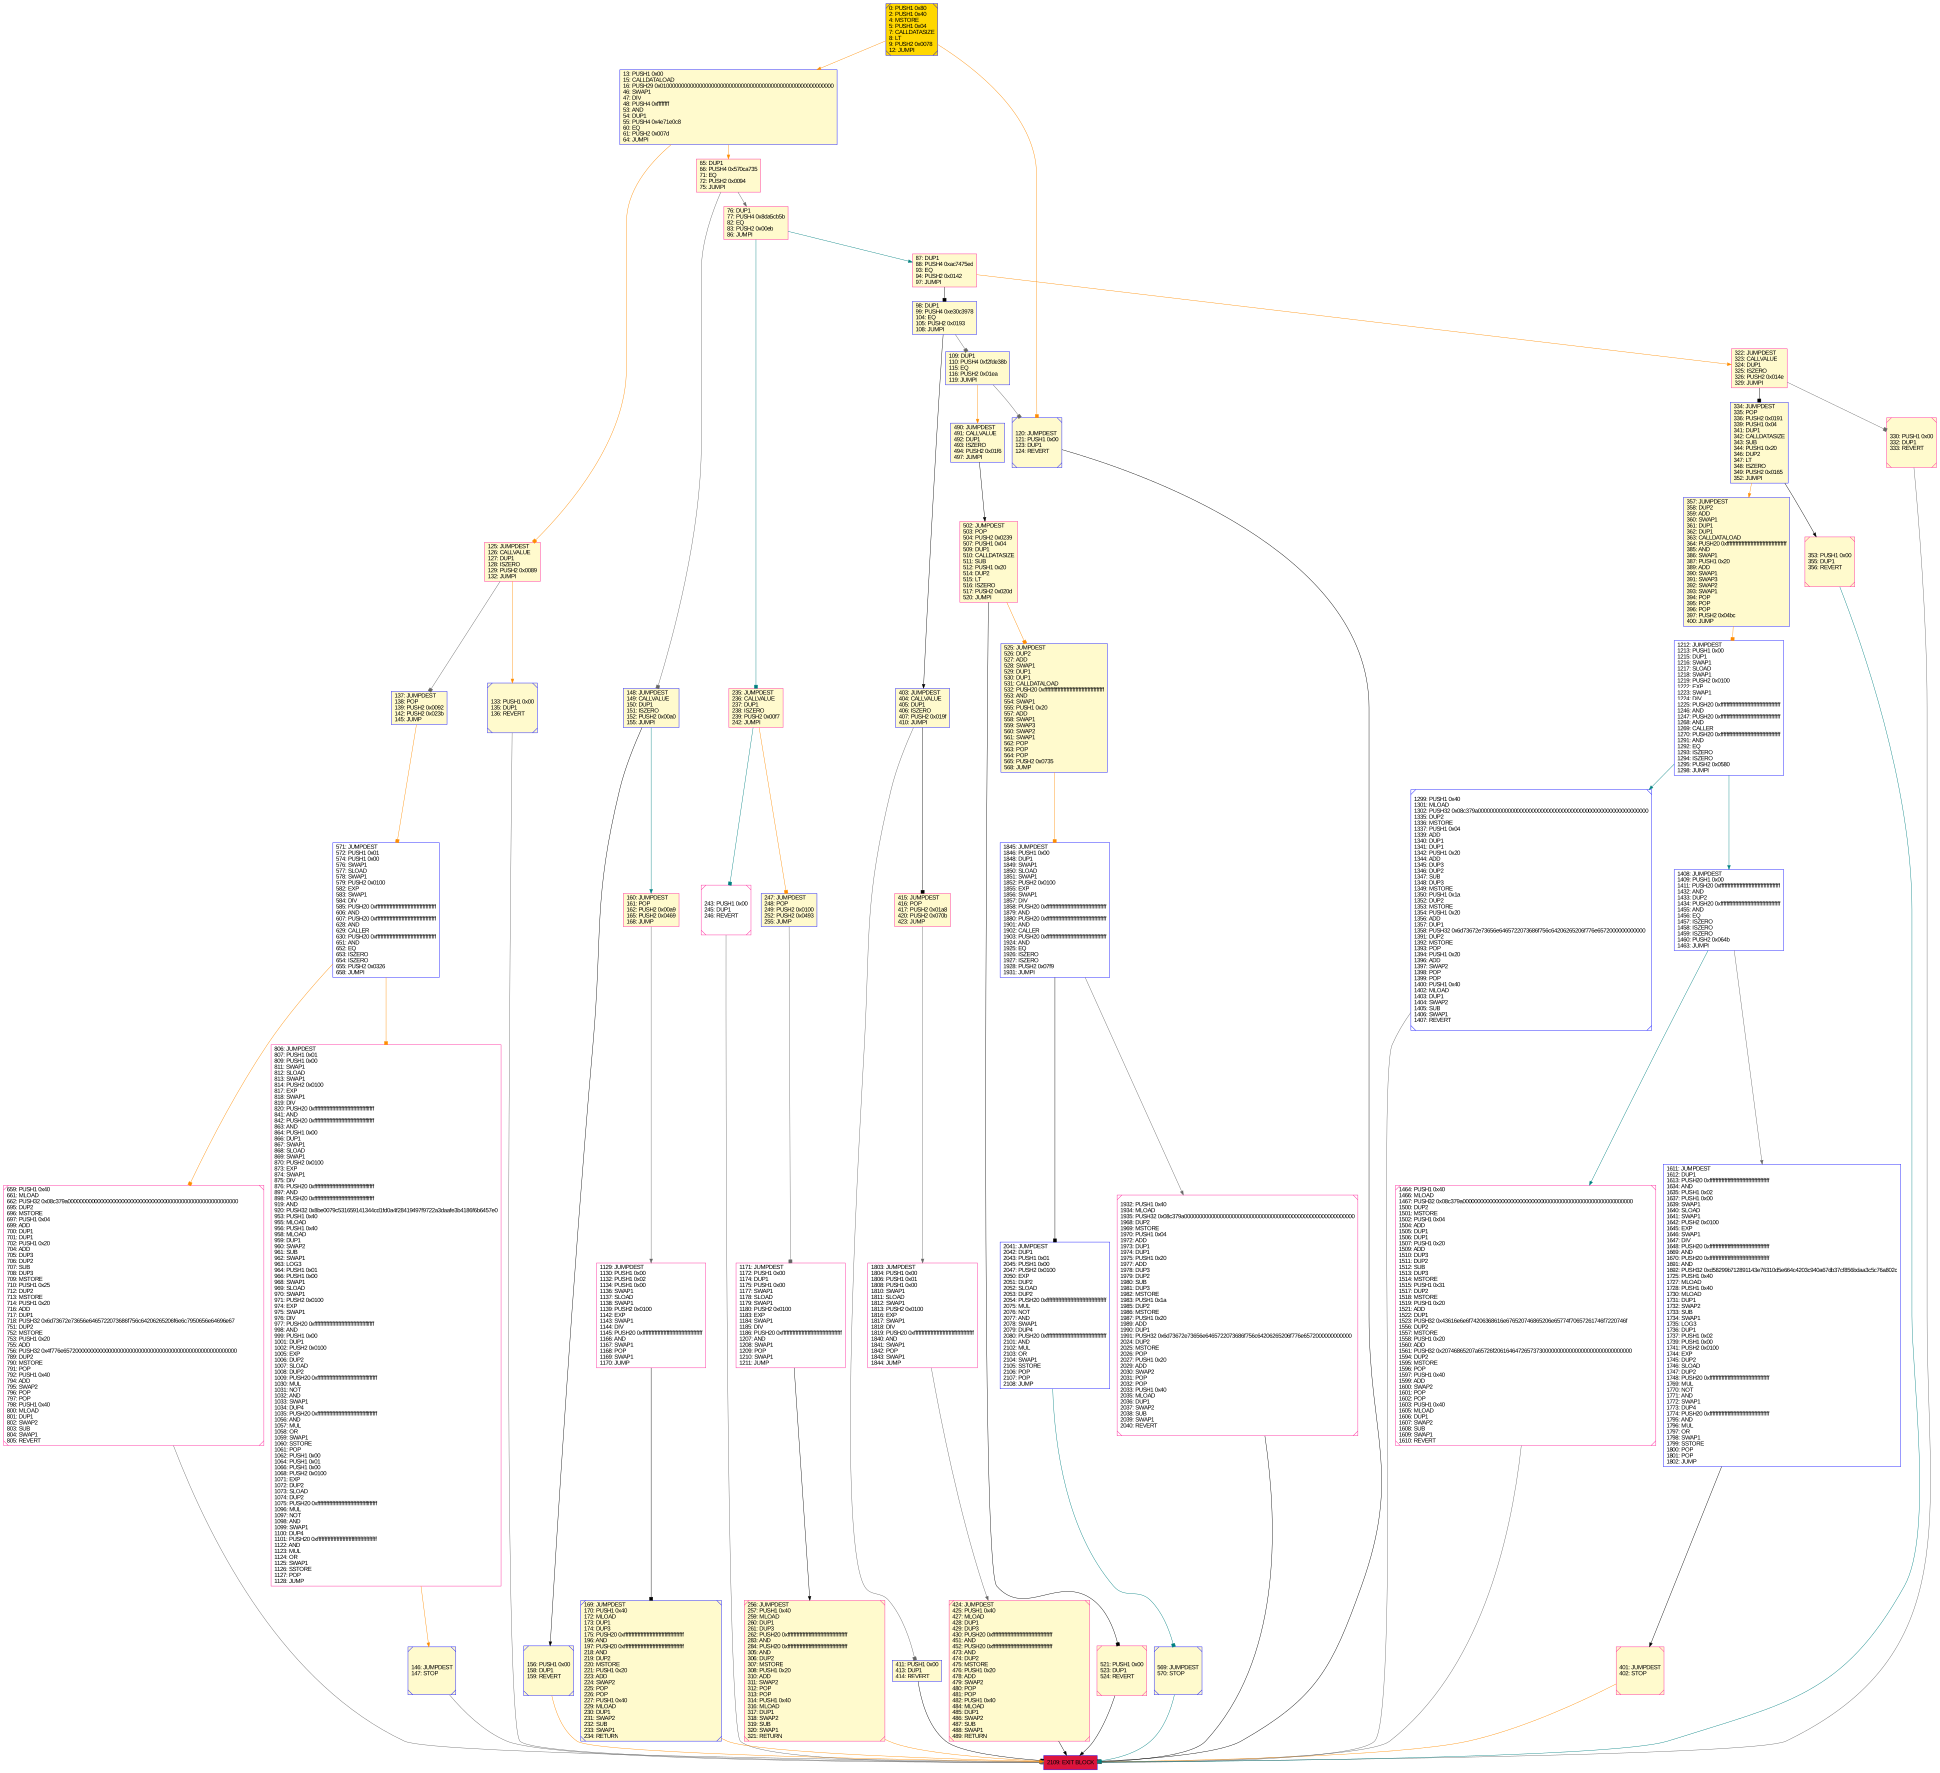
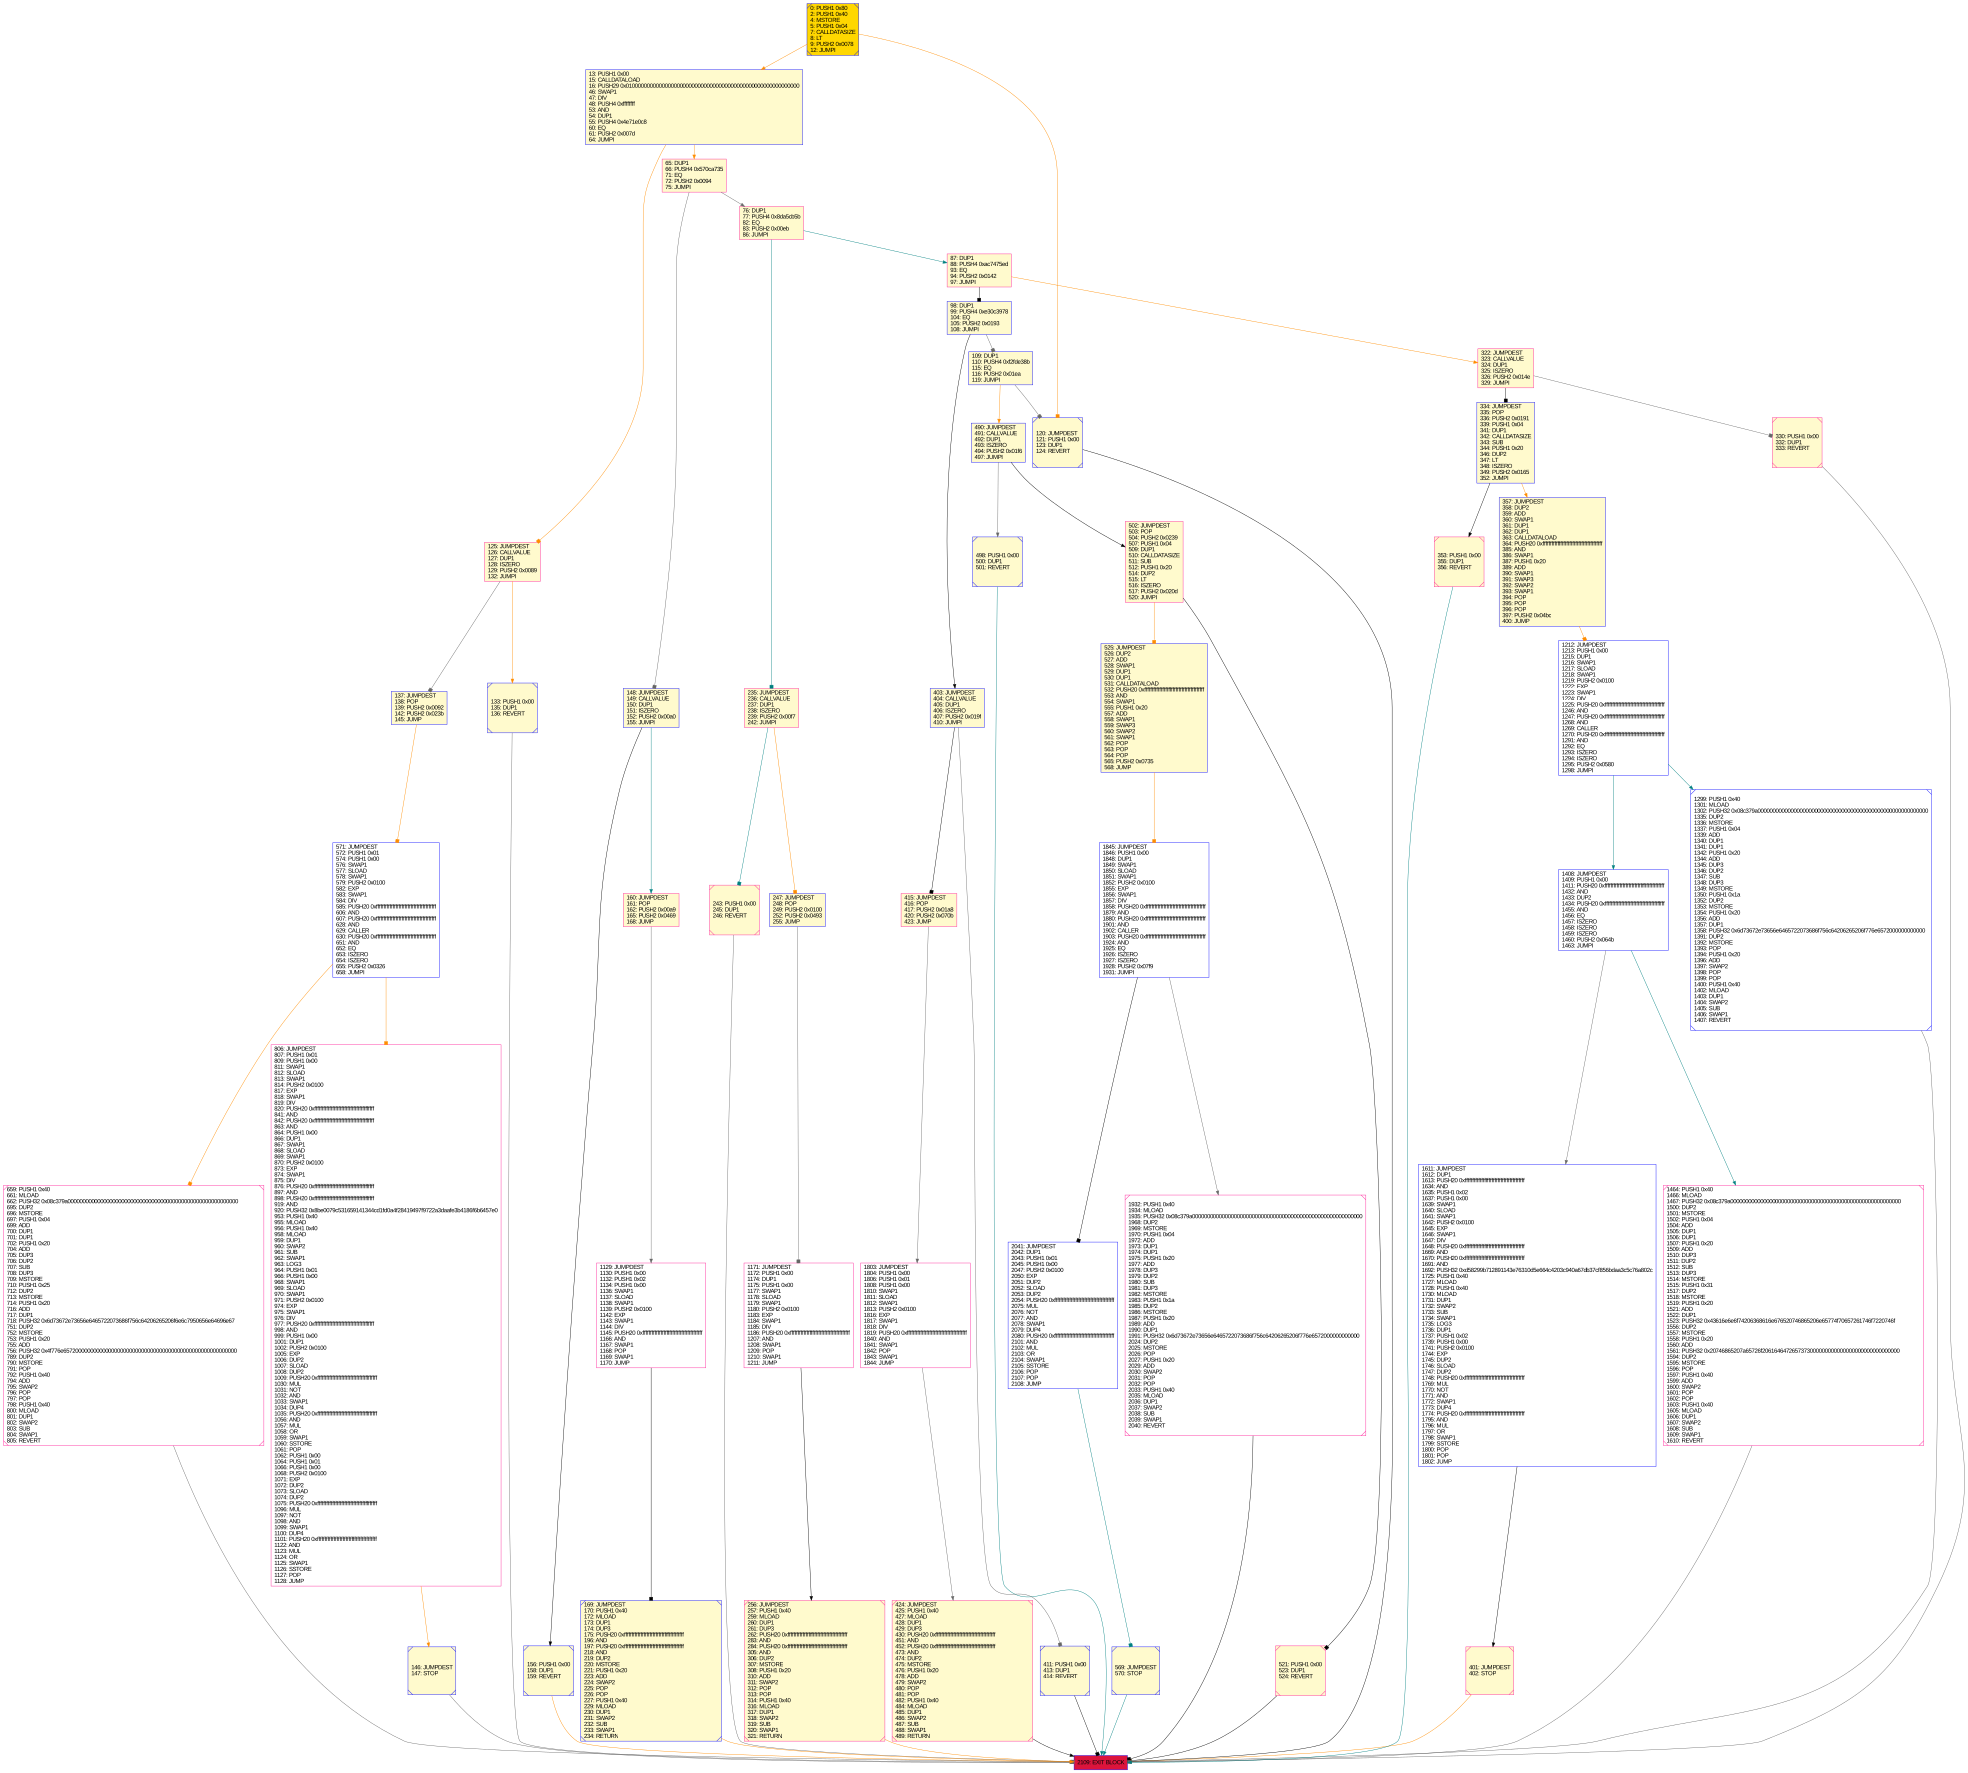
node "498: PUSH1 0x00 500: DUP1 501: REVERT": added
node "243: PUSH1 0x00 245: DUP1 246: REVERT": fillcolor white -> lemonchiffon
node "411: PUSH1 0x00 413: DUP1 414: REVERT": shape box -> Msquare
